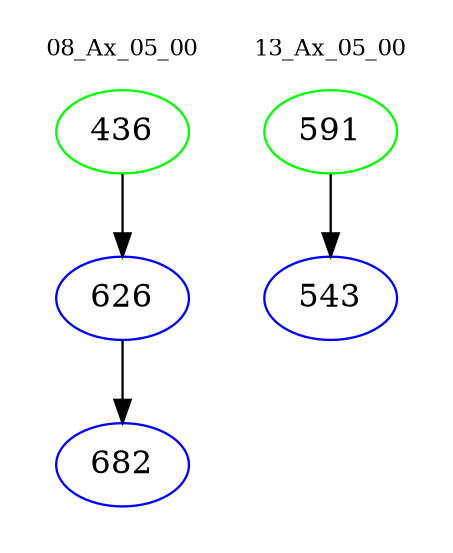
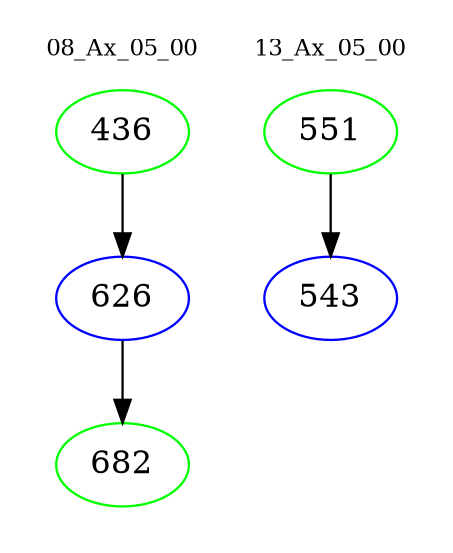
node "591": label "591" -> "551"
node "682": color blue -> green
